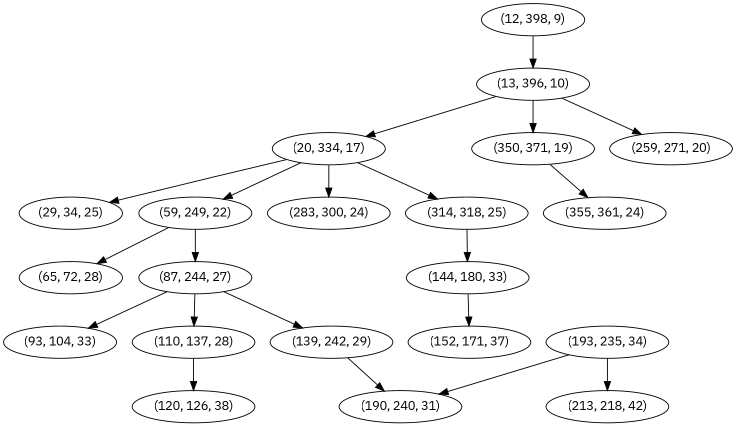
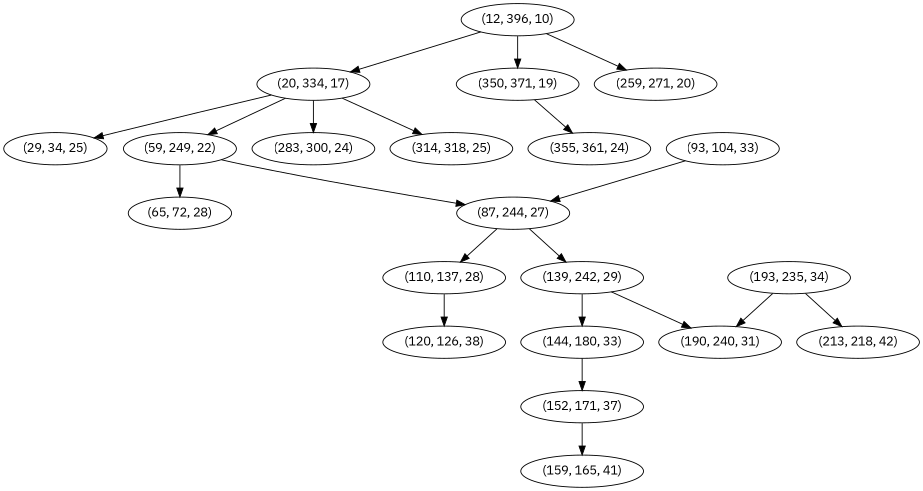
node "(12, 398, 9)": removed
node "(13, 396, 10)": label "(13, 396, 10)" -> "(12, 396, 10)"
edge "(314, 318, 25)" -> "(144, 180, 33)": now "(139, 242, 29)" -> "(144, 180, 33)"
edge "(87, 244, 27)" -> "(93, 104, 33)": reversed
node "(159, 165, 41)": added
